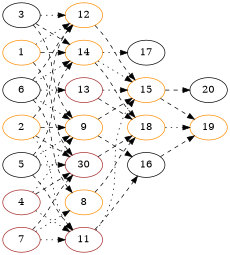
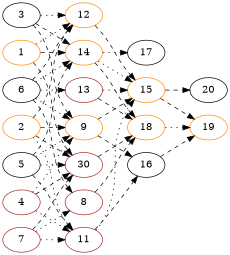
node "8": color darkorange -> brown
